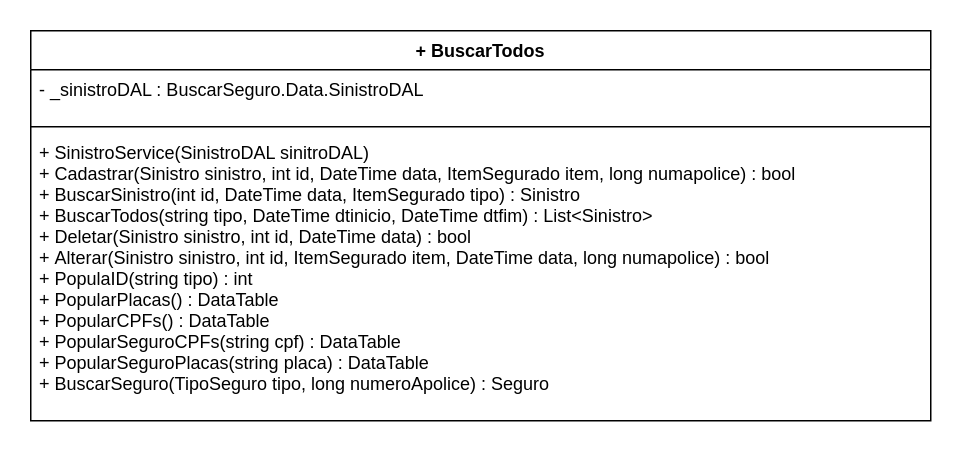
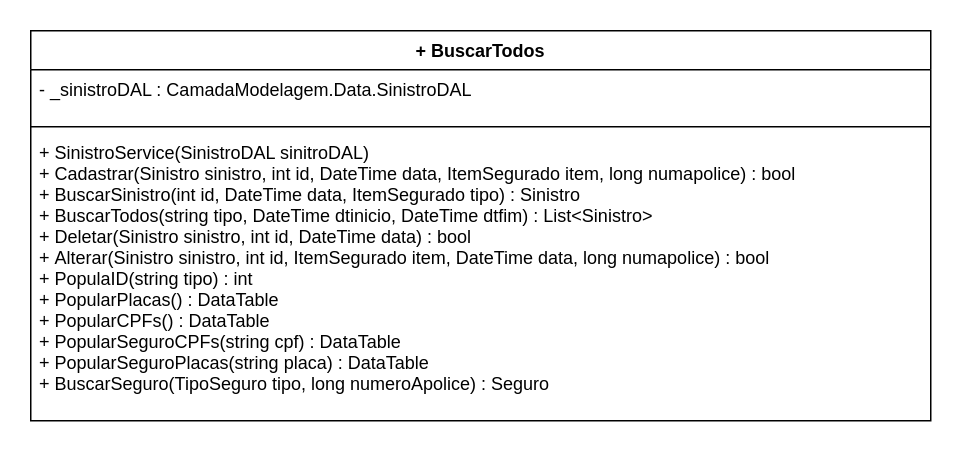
node "- _sinistroDAL : BuscarSeguro.Data.SinistroDAL": label "- _sinistroDAL : BuscarSeguro.Data.SinistroDAL" -> "- _sinistroDAL : CamadaModelagem.Data.SinistroDAL"
